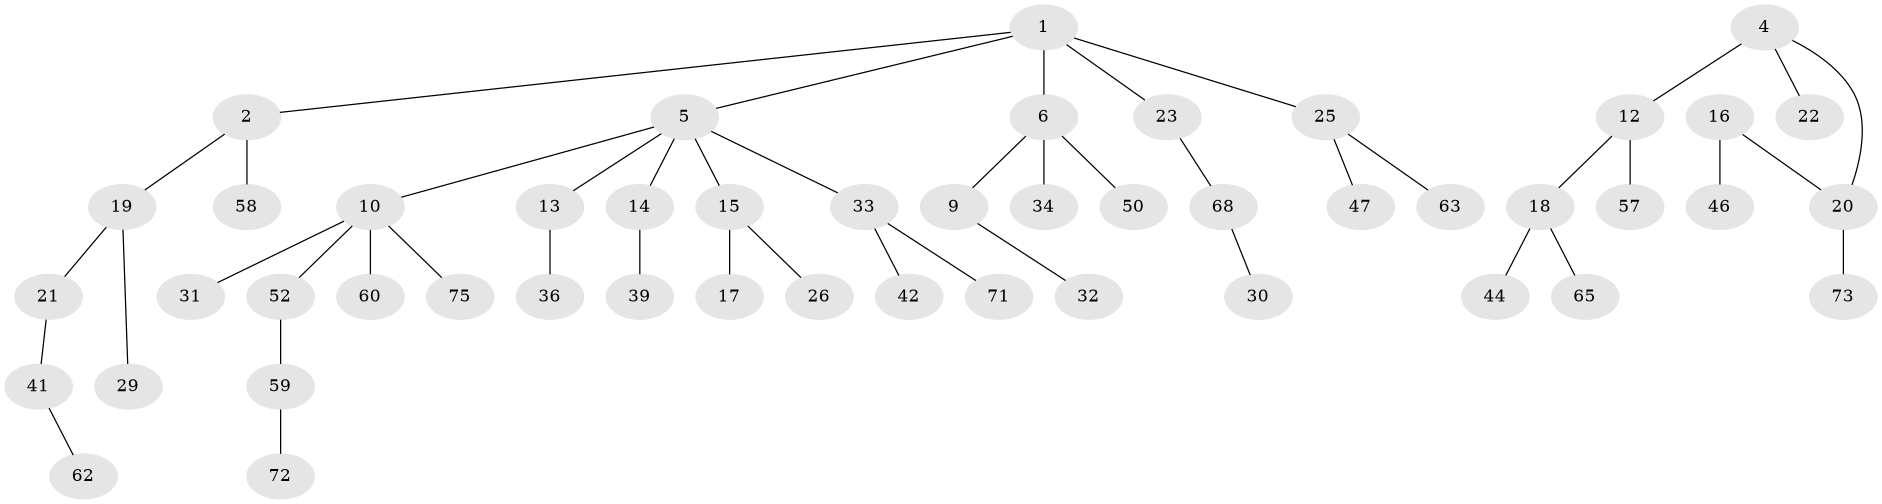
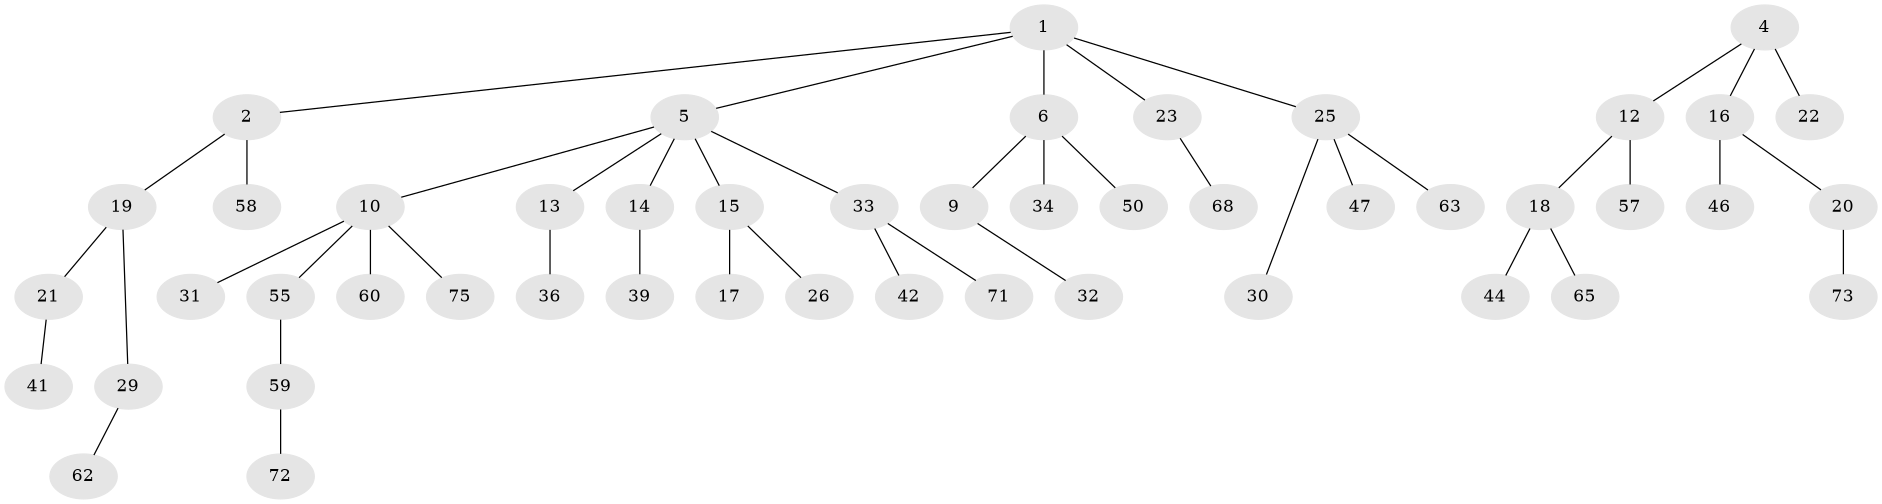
edge "4" -- "20": now "4" -- "16"
edge "68" -- "30": now "25" -- "30"
node "52": label "52" -> "55"
edge "41" -- "62": now "29" -- "62"
